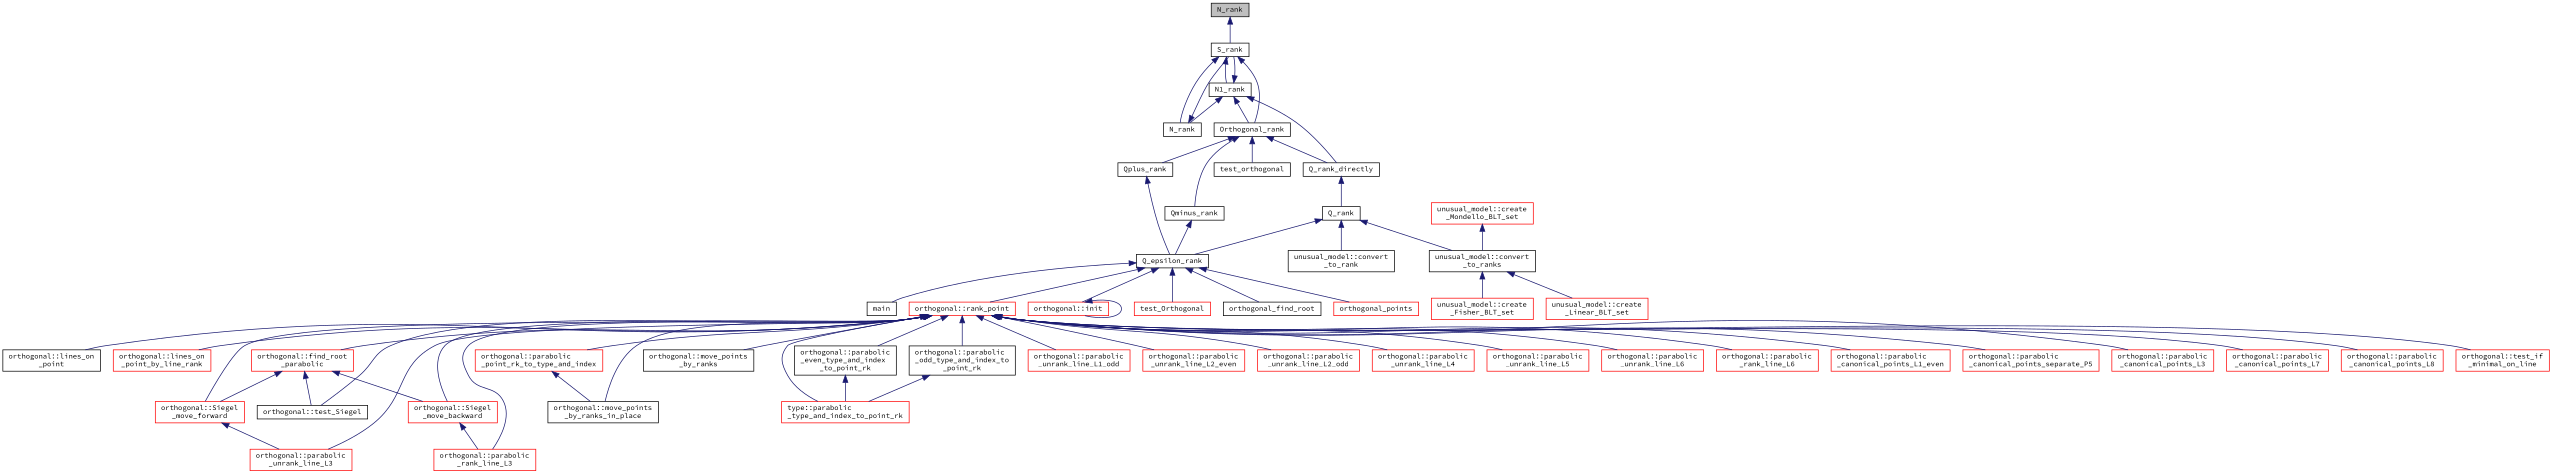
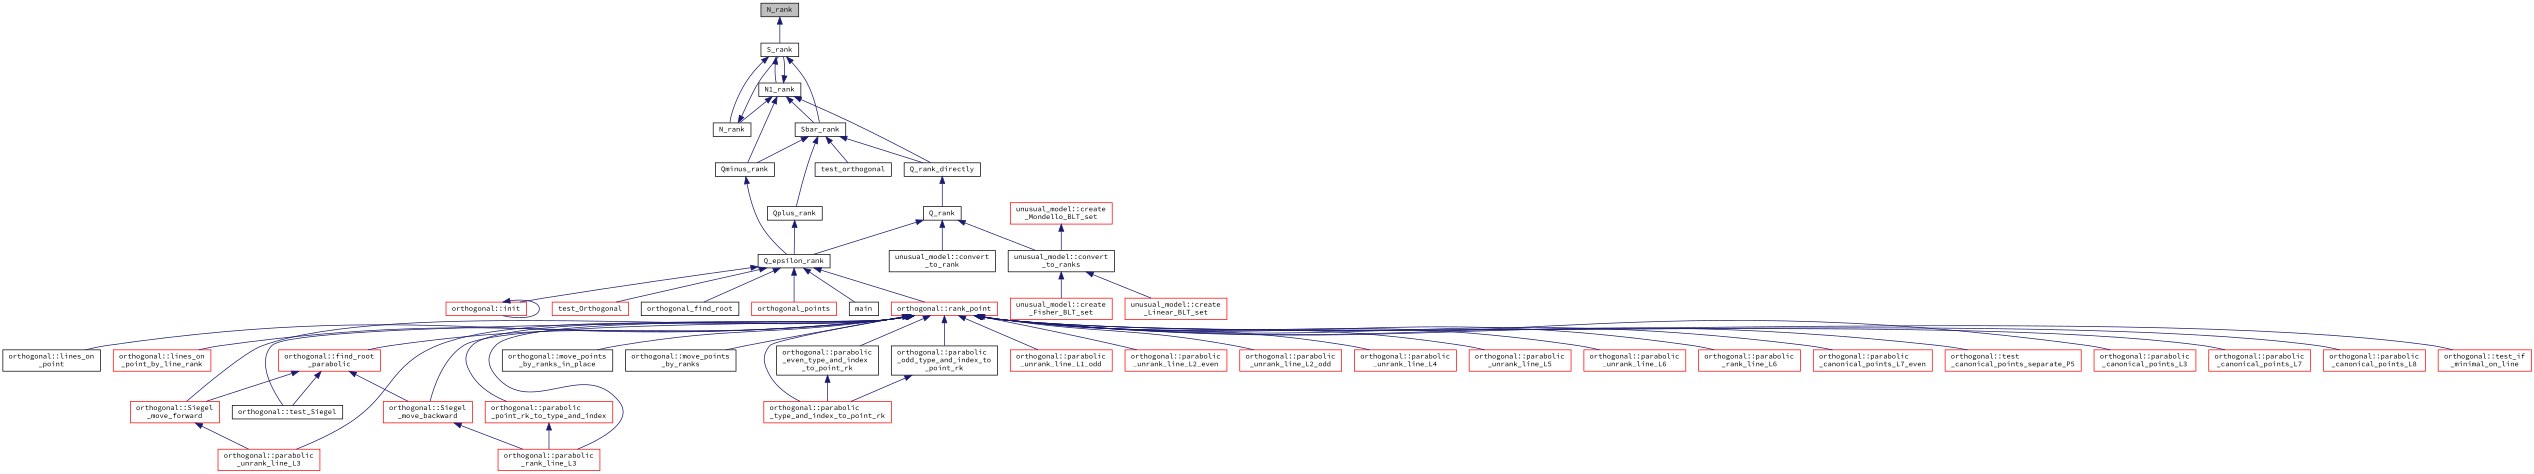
node "Orthogonal_rank": label "Orthogonal_rank" -> "Sbar_rank"
edge "Qminus_rank" -> "N1_rank": added
node "orthogonal::parabolic _canonical_points_L1_even": label "orthogonal::parabolic _canonical_points_L1_even" -> "orthogonal::parabolic _canonical_points_L7_even"
node "orthogonal::parabolic _canonical_points_separate_P5": label "orthogonal::parabolic _canonical_points_separate_P5" -> "orthogonal::test _canonical_points_separate_P5"
edge "orthogonal::move_points _by_ranks_in_place" -> "orthogonal::parabolic _point_rk_to_type_and_index": now "orthogonal::parabolic _rank_line_L3" -> "orthogonal::parabolic _point_rk_to_type_and_index"
node "type::parabolic _type_and_index_to_point_rk": label "type::parabolic _type_and_index_to_point_rk" -> "orthogonal::parabolic _type_and_index_to_point_rk"
